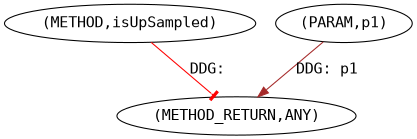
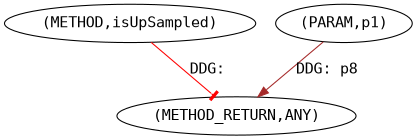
edge "(PARAM,p1)" -> "(METHOD_RETURN,ANY)": label "DDG: p1" -> "DDG: p8"
